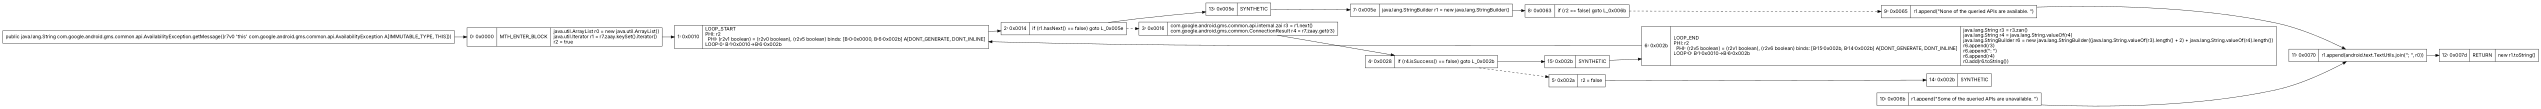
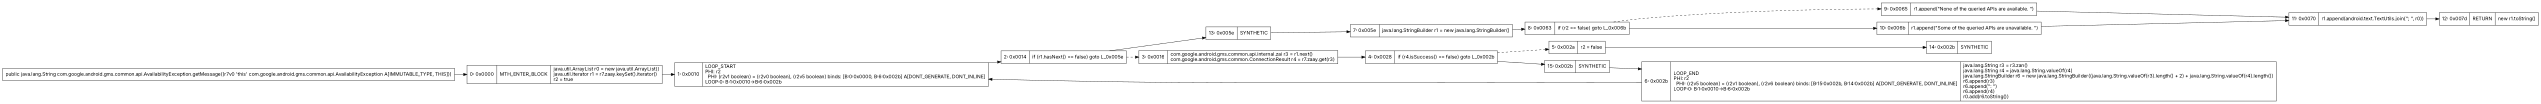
edge "8: 0x0063" -> "10: 0x006b": added
